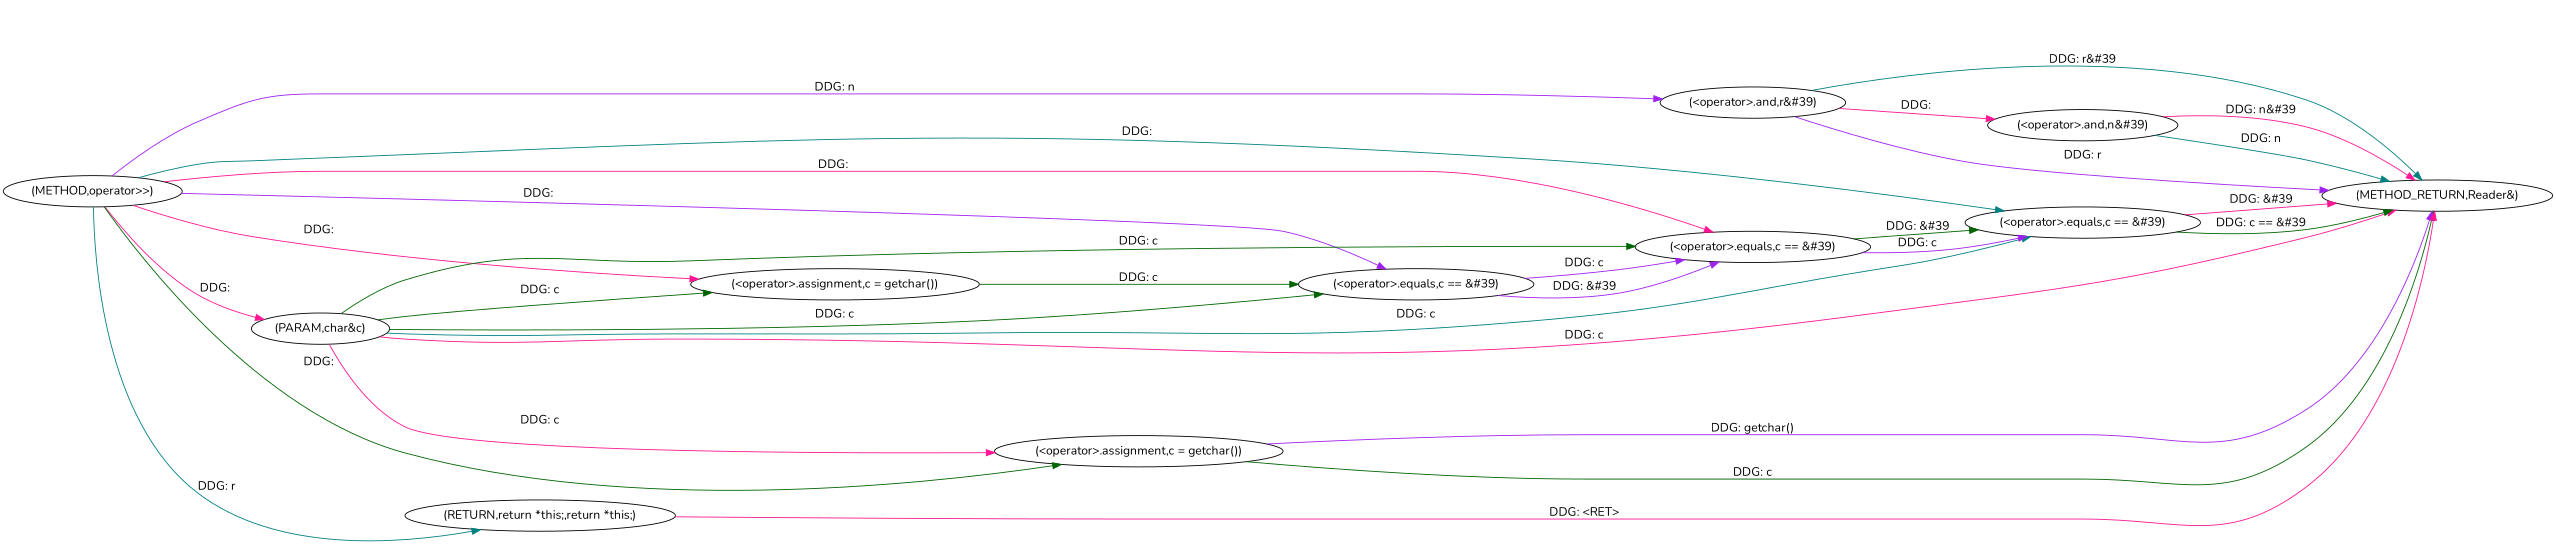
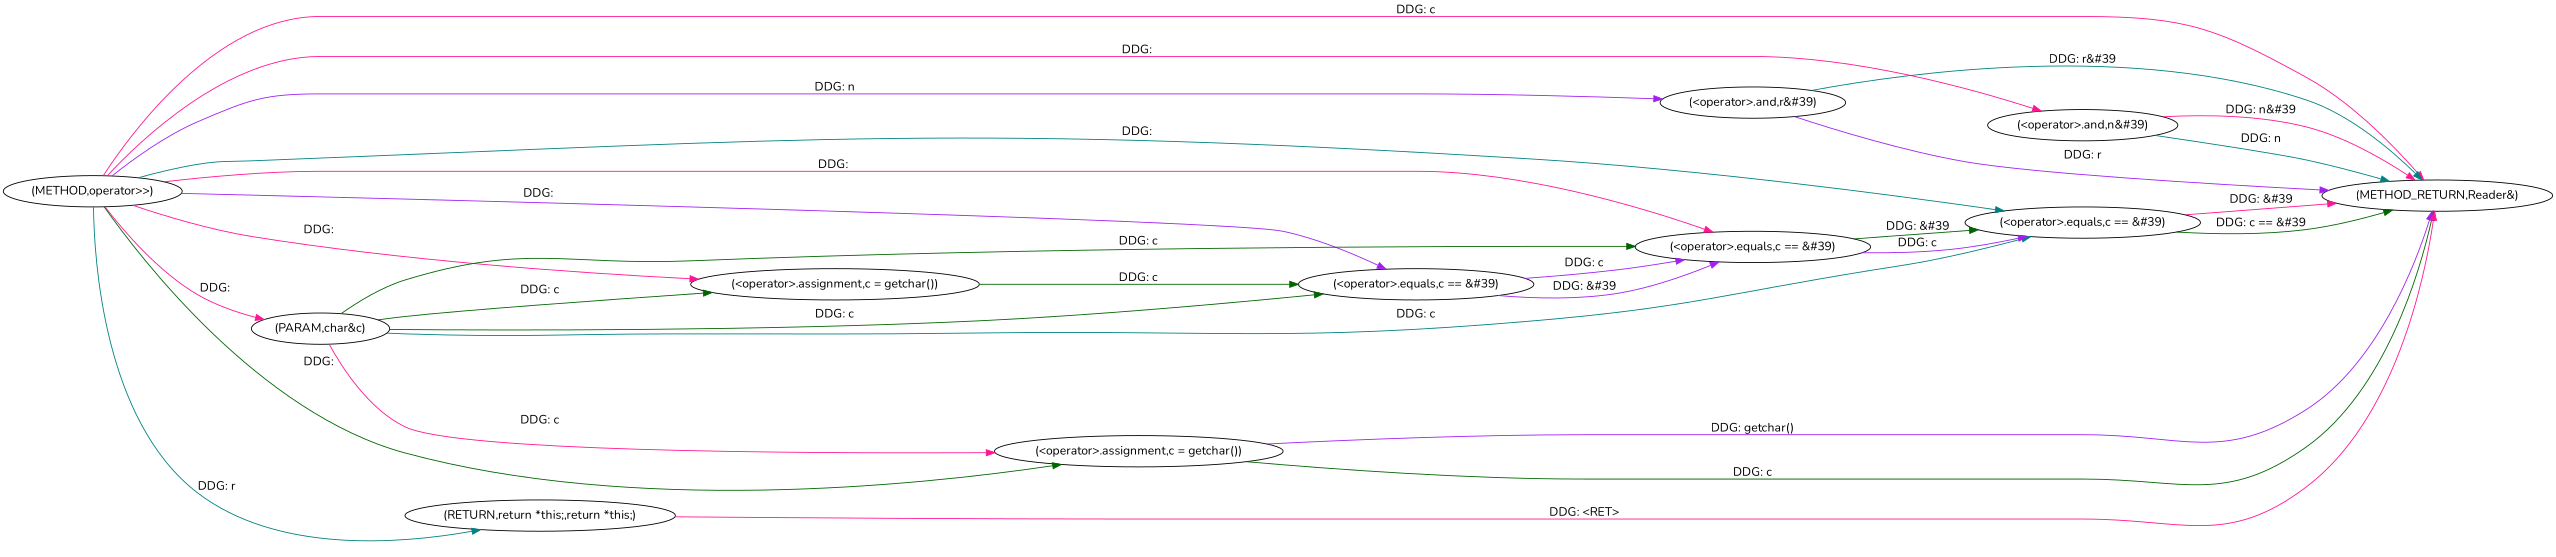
edge "(<operator>.and,r&#39)" -> "(<operator>.and,n&#39)": now "(METHOD,operator>>)" -> "(<operator>.and,n&#39)"
edge "(PARAM,char&c)" -> "(METHOD_RETURN,Reader&)": now "(METHOD,operator>>)" -> "(METHOD_RETURN,Reader&)"
